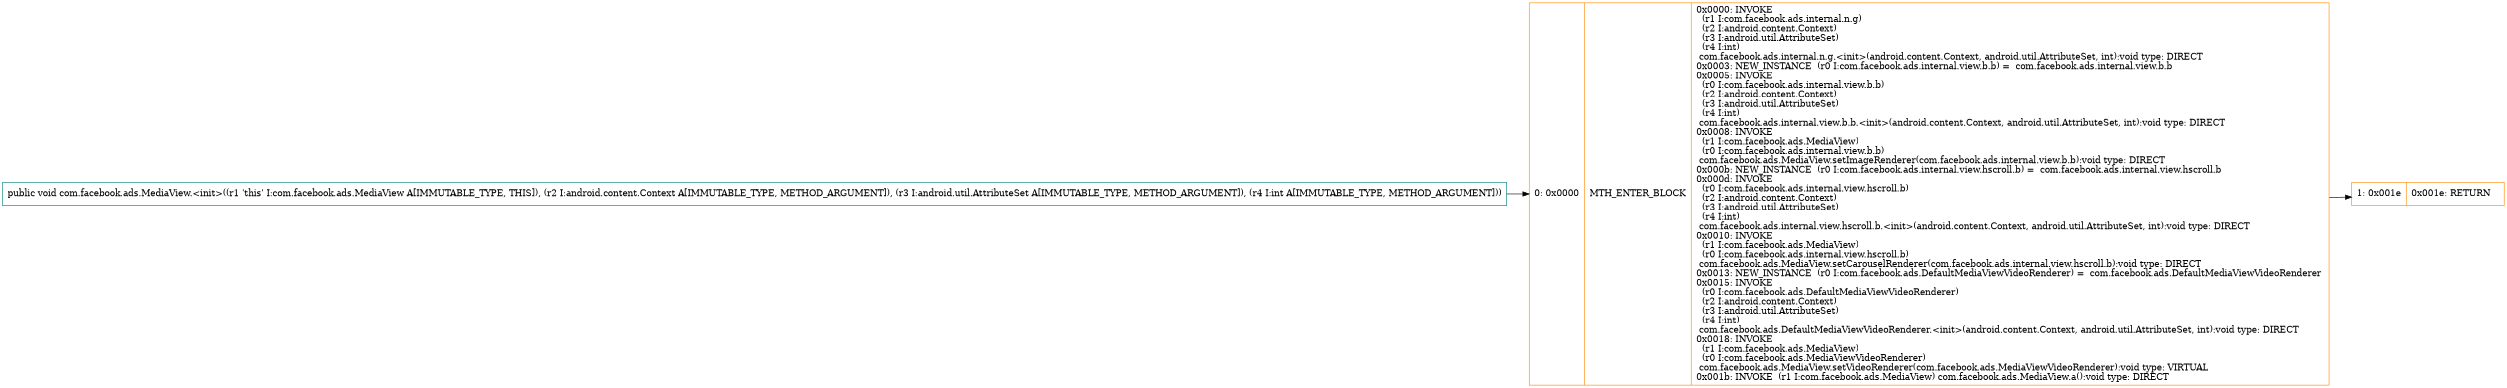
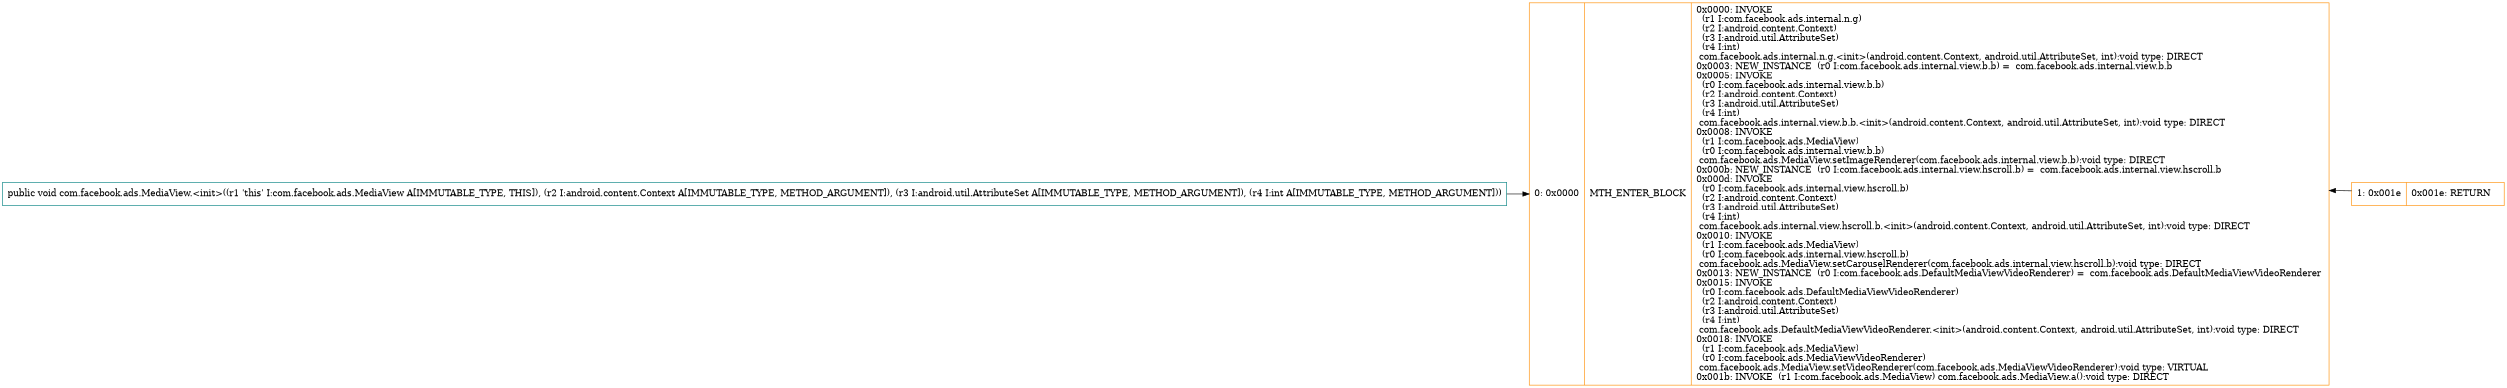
edge "0: 0x0000" -> "1: 0x001e": reversed
